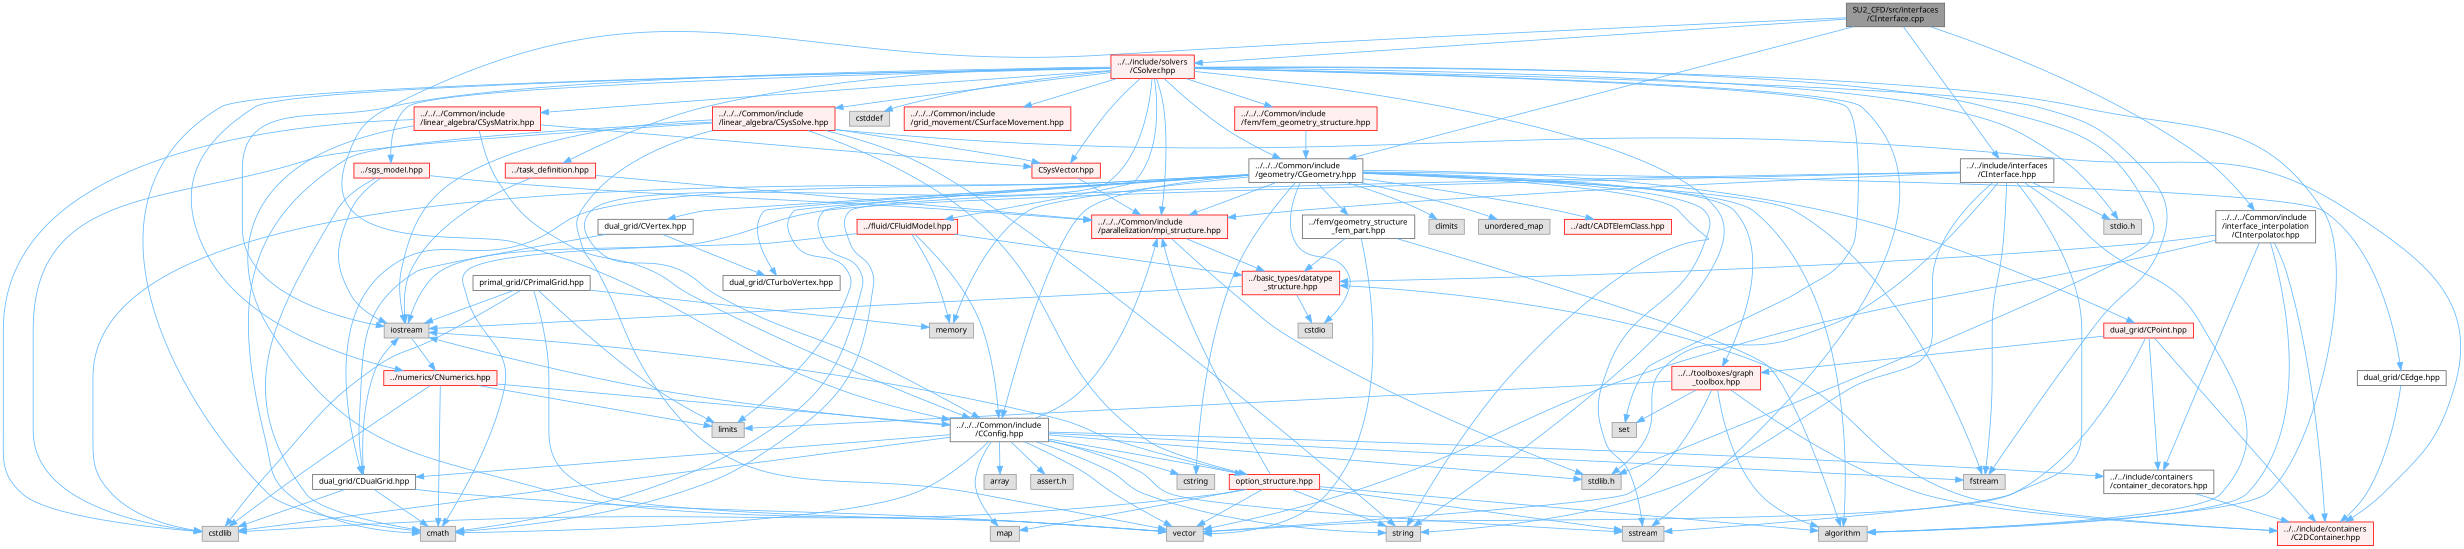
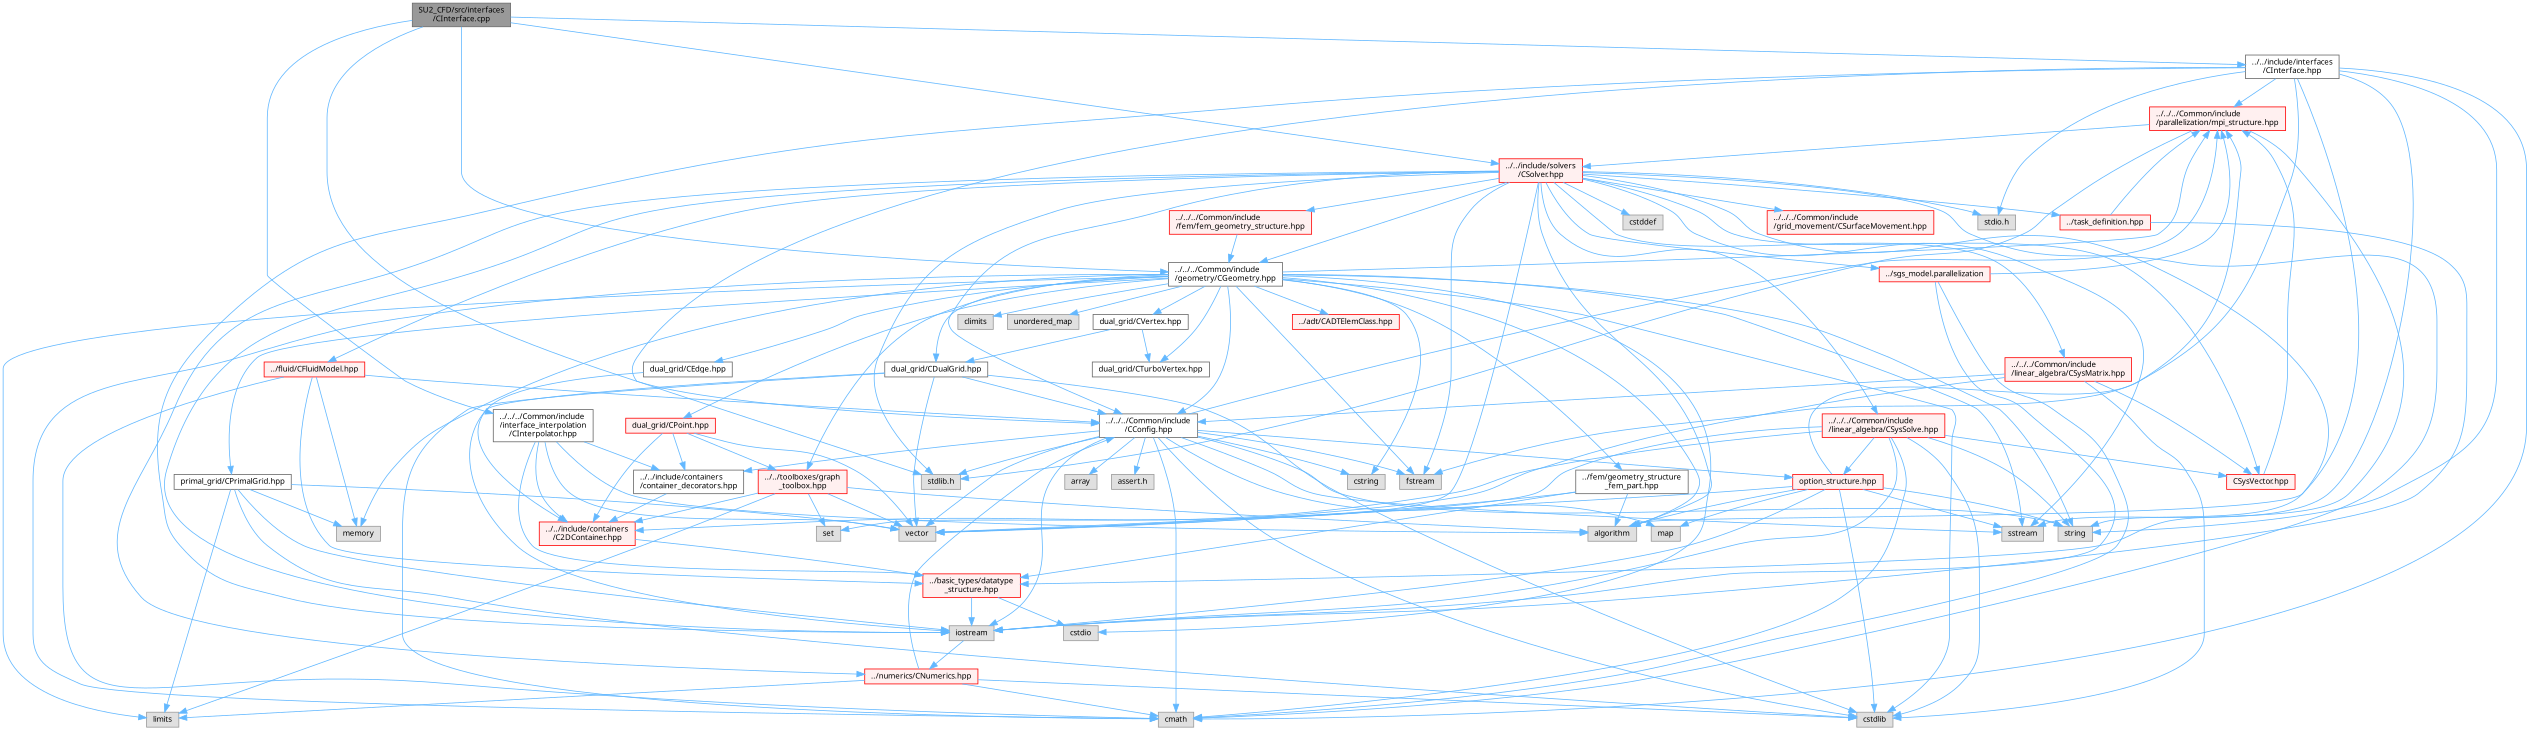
edge "../../include/solvers /CSolver.hpp" -> "../../../Common/include /parallelization/mpi_structure.hpp": reversed
node "../sgs_model.hpp": label "../sgs_model.hpp" -> "../sgs_model.parallelization"
edge "../../../Common/include /geometry/CGeometry.hpp" -> "primal_grid/CPrimalGrid.hpp": added
edge "../../../Common/include /CConfig.hpp" -> "dual_grid/CDualGrid.hpp": reversed
